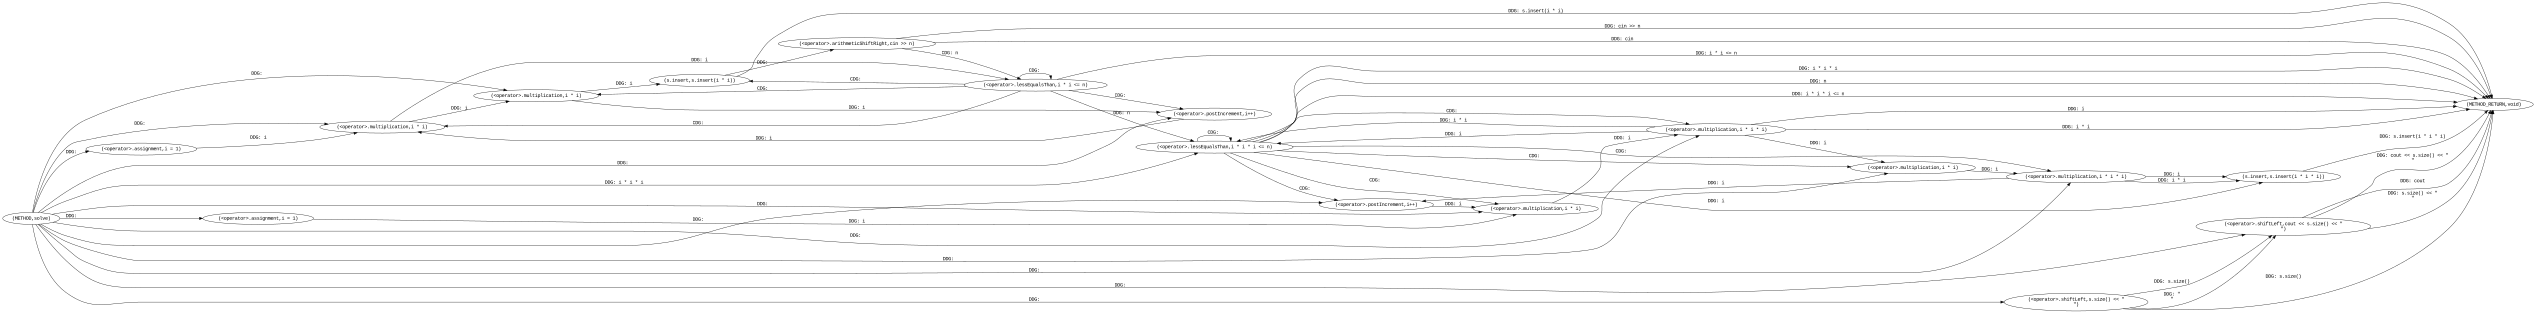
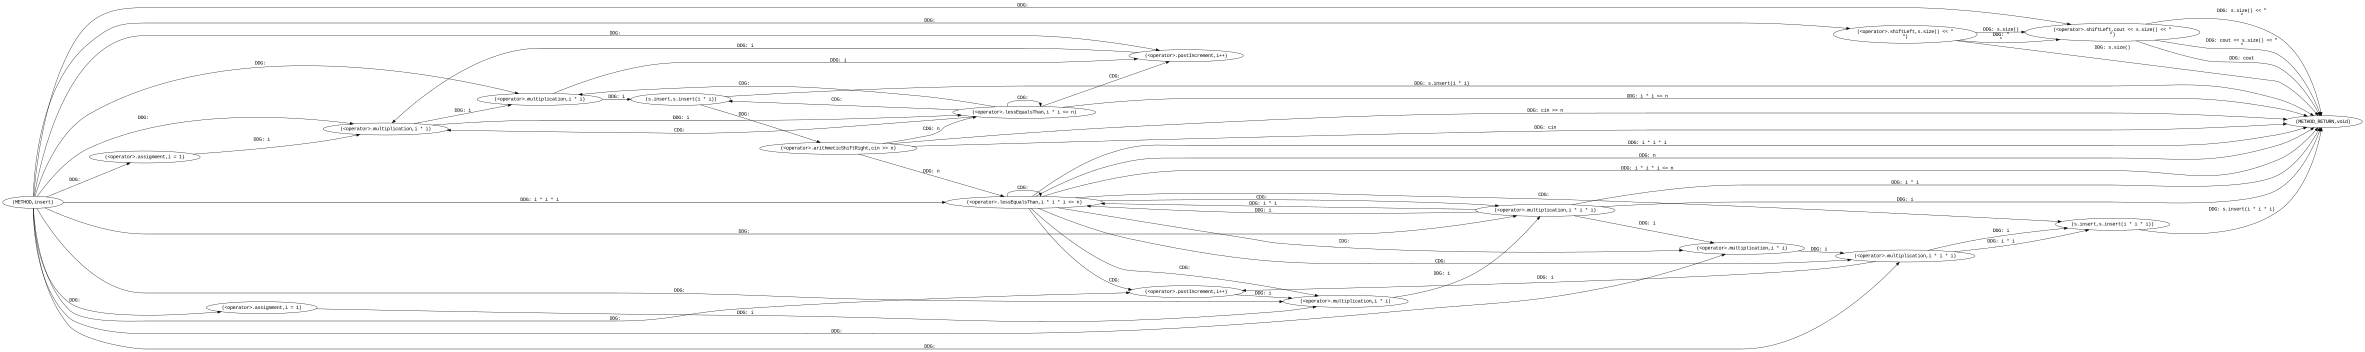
edge "(<operator>.lessEqualsThan,i * i <= n)" -> "(<operator>.lessEqualsThan,i * i * i <= n)": now "(<operator>.arithmeticShiftRight,cin >> n)" -> "(<operator>.lessEqualsThan,i * i * i <= n)"
edge "(<operator>.lessEqualsThan,i * i * i <= n)" -> "(s.insert,s.insert(i * i * i))": label "DDG: i" -> "CDG: "
node "(METHOD,solve)": label "(METHOD,solve)" -> "(METHOD,insert)"
